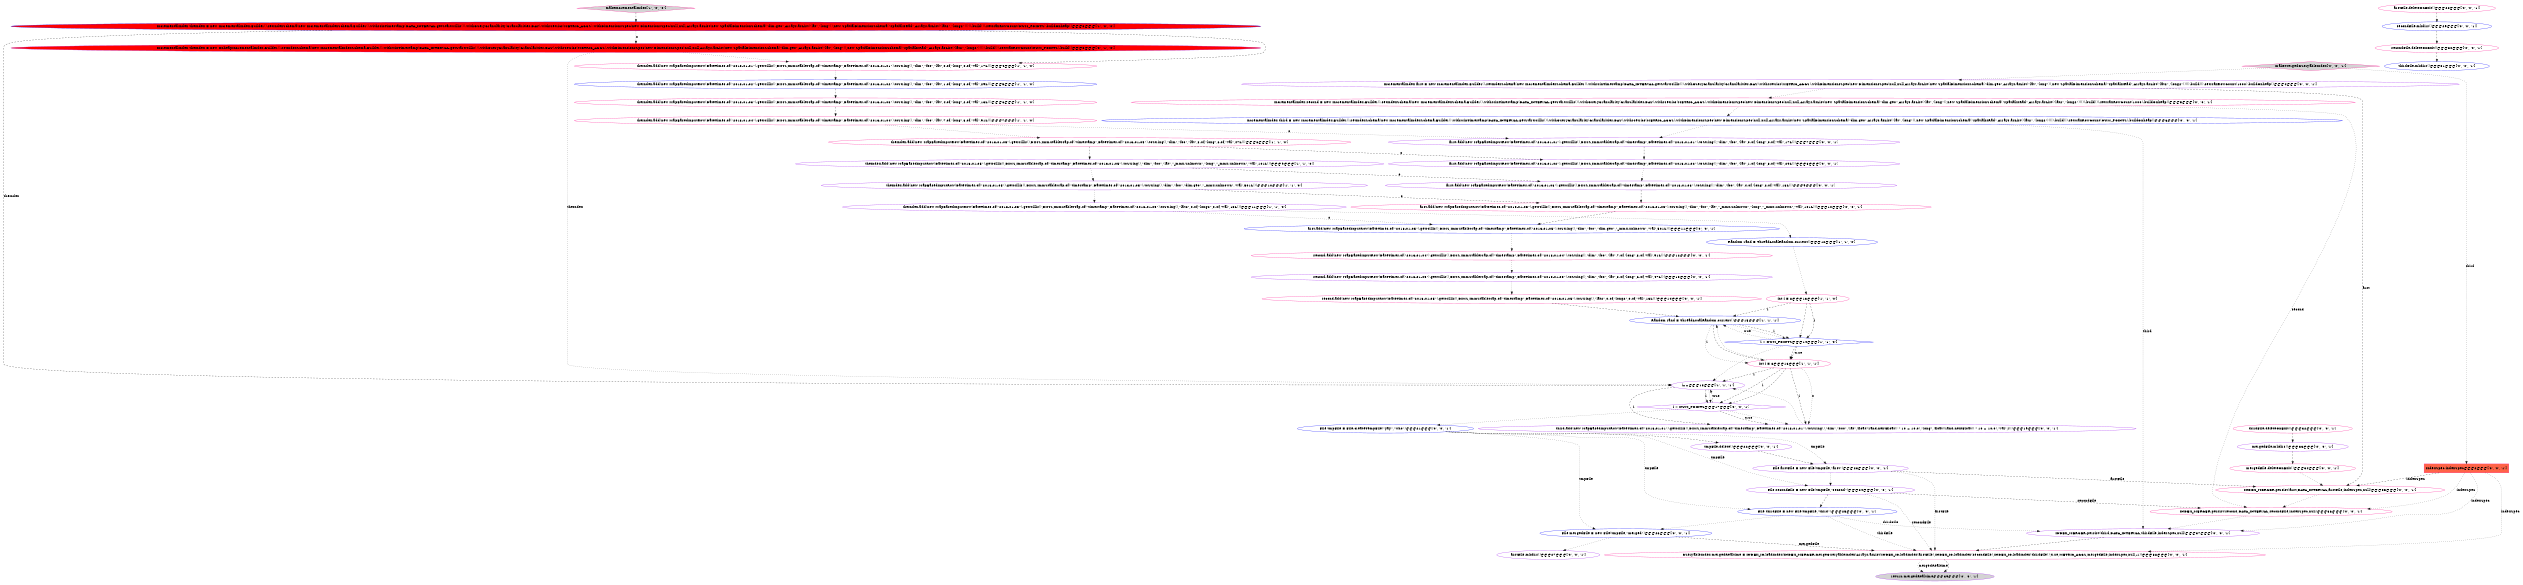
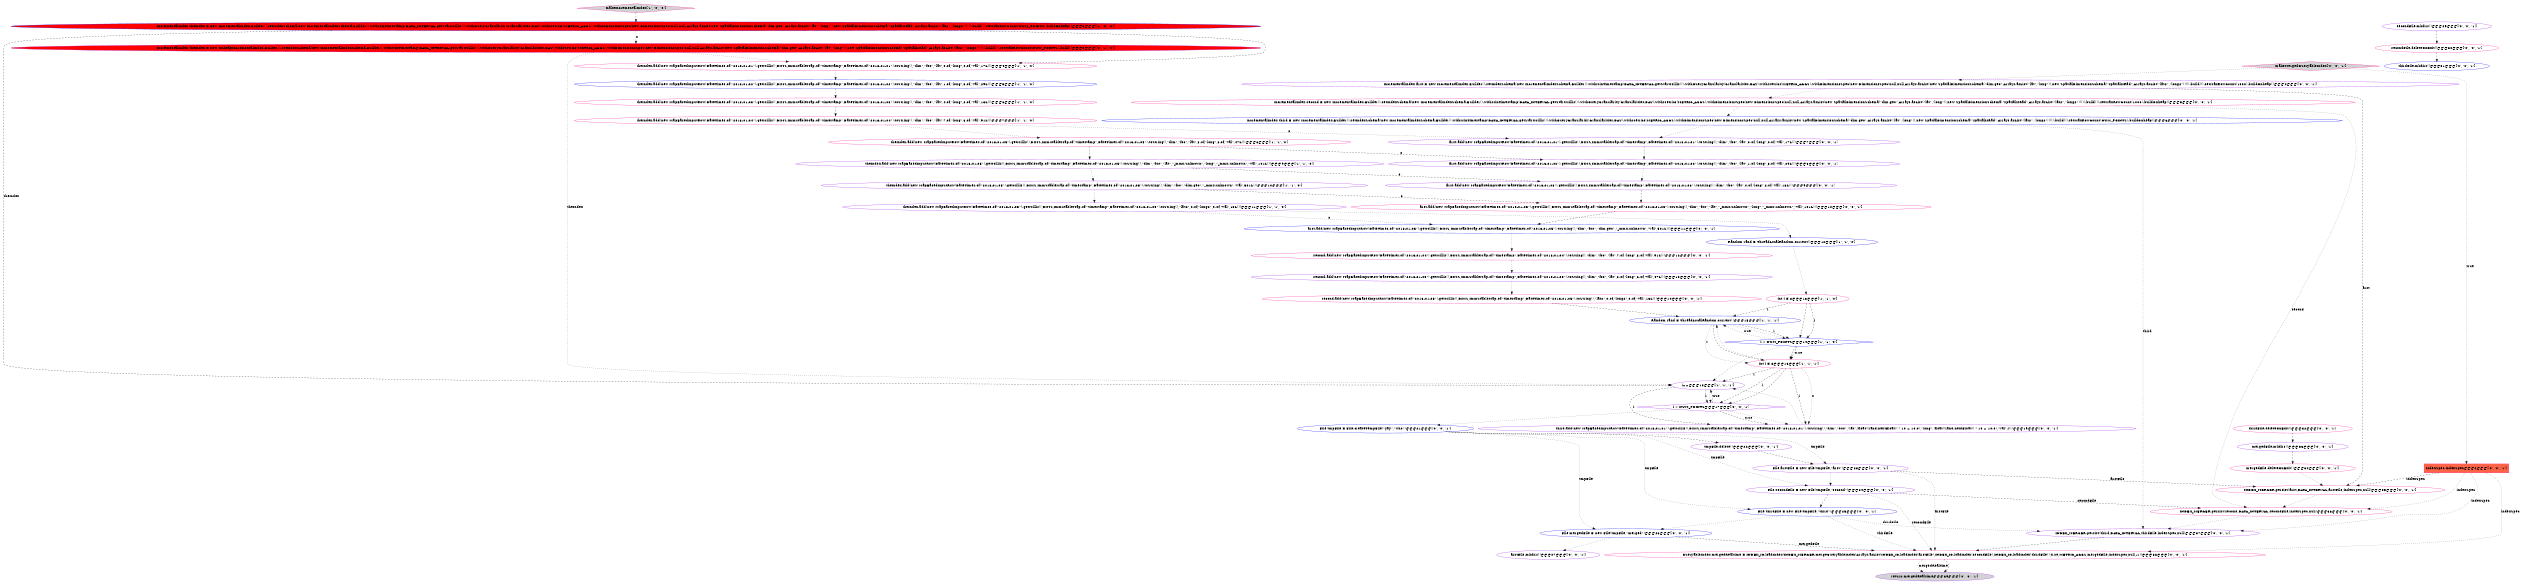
node "firstFile.deleteOnExit()@@@28@@@['0', '0', '1']": removed
node "secondFile.mkdirs()@@@29@@@['0', '0', '1']": color blue -> purple
edge "makeMergedQueryableIndex['0', '0', '1']" -> "IndexSpec indexSpec@@@2@@@['0', '0', '1']": label "third" -> "true"
